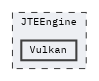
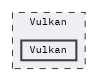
cluster "JTEEngine": label "JTEEngine" -> "Vulkan"
